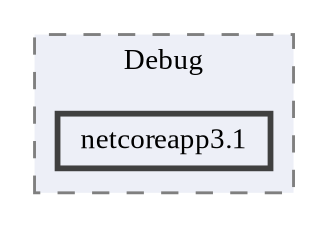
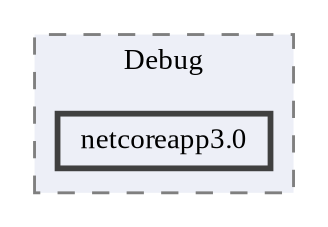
node "netcoreapp3.1": label "netcoreapp3.1" -> "netcoreapp3.0"
